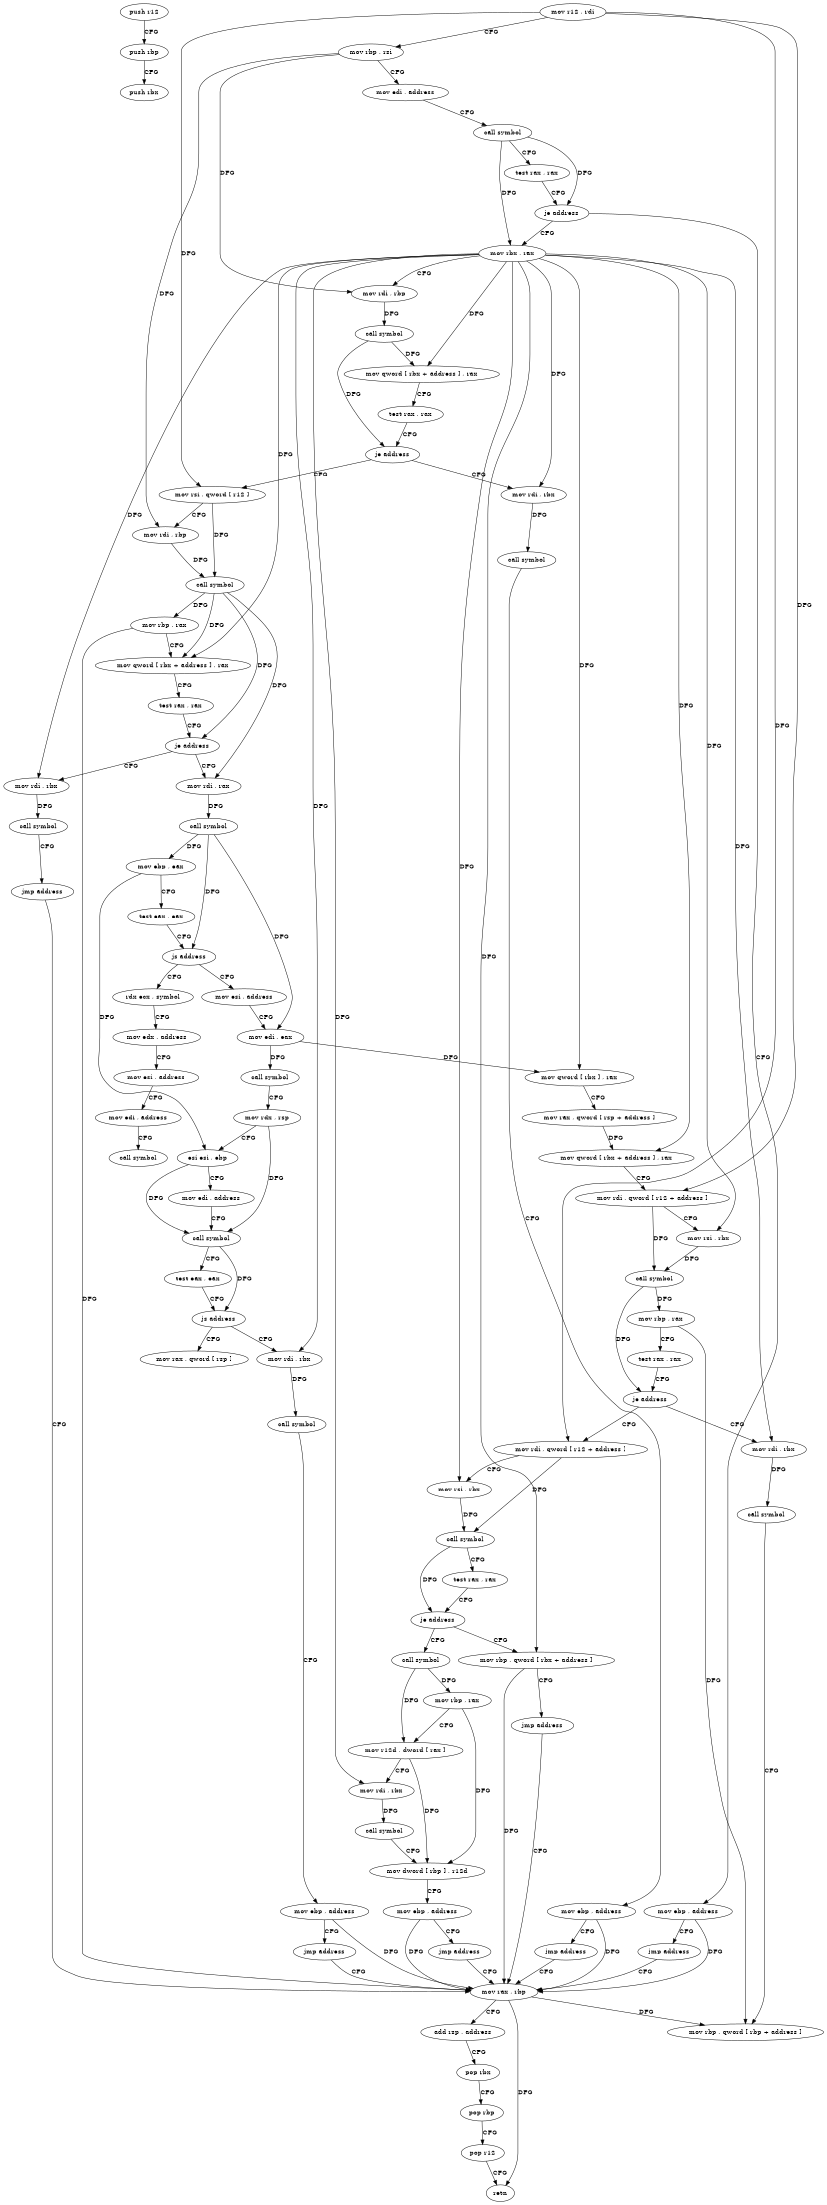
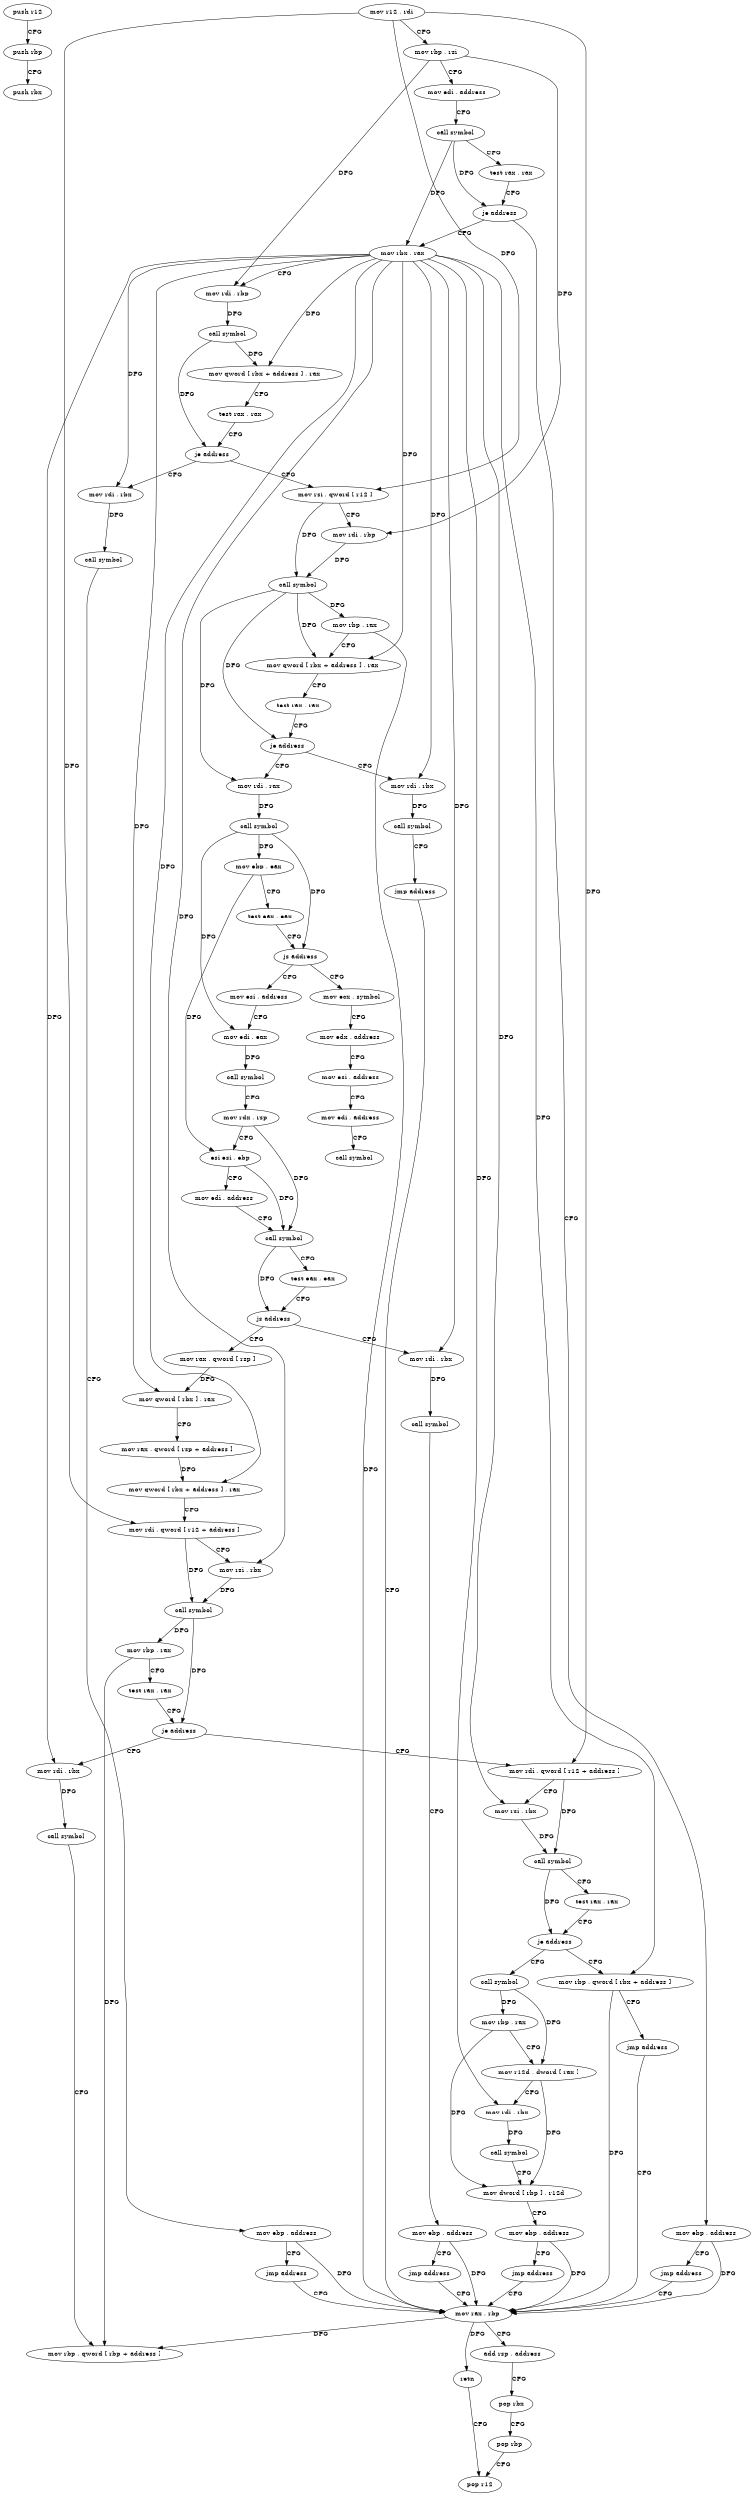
node "rdx ecx , symbol": label "rdx ecx , symbol" -> "mov ecx , symbol"
edge "mov edi , eax" -> "mov qword [ rbx ] , rax": now "mov rax , qword [ rsp ]" -> "mov qword [ rbx ] , rax"
edge "pop r12" -> "retn": reversed
